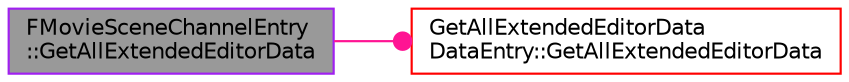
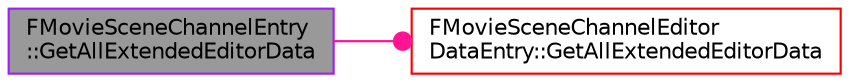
node "GetAllExtendedEditorData DataEntry::GetAllExtendedEditorData": label "GetAllExtendedEditorData DataEntry::GetAllExtendedEditorData" -> "FMovieSceneChannelEditor DataEntry::GetAllExtendedEditorData"
